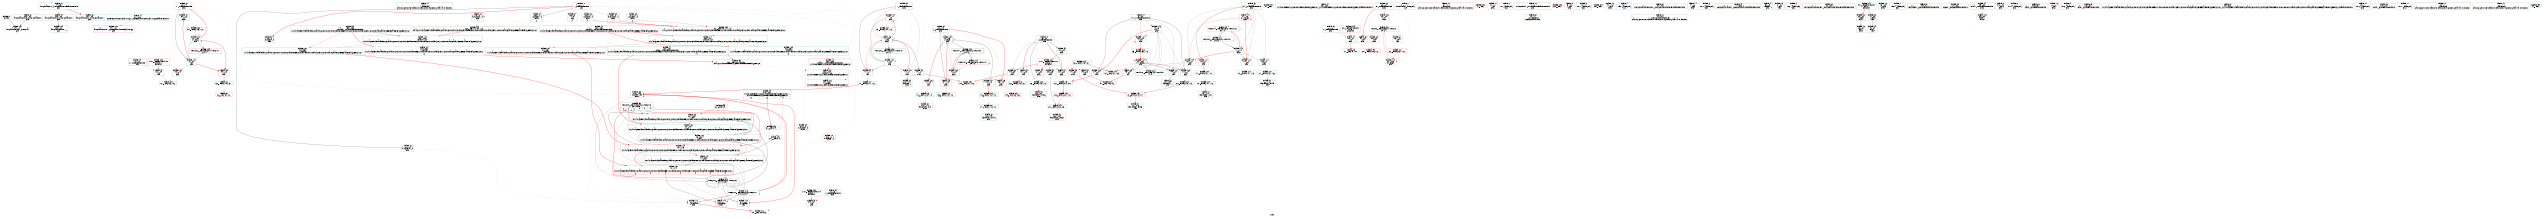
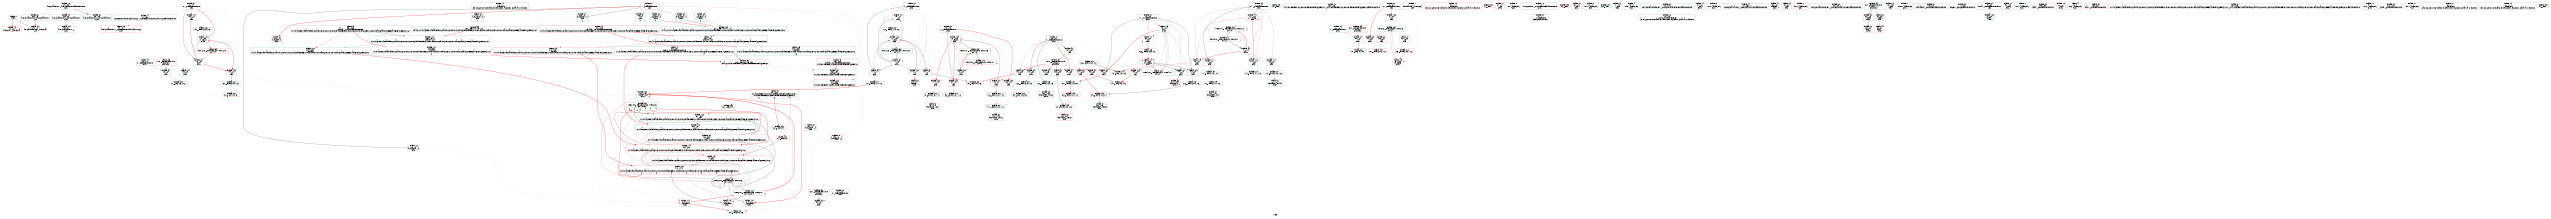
node "NodeID: 45": added
